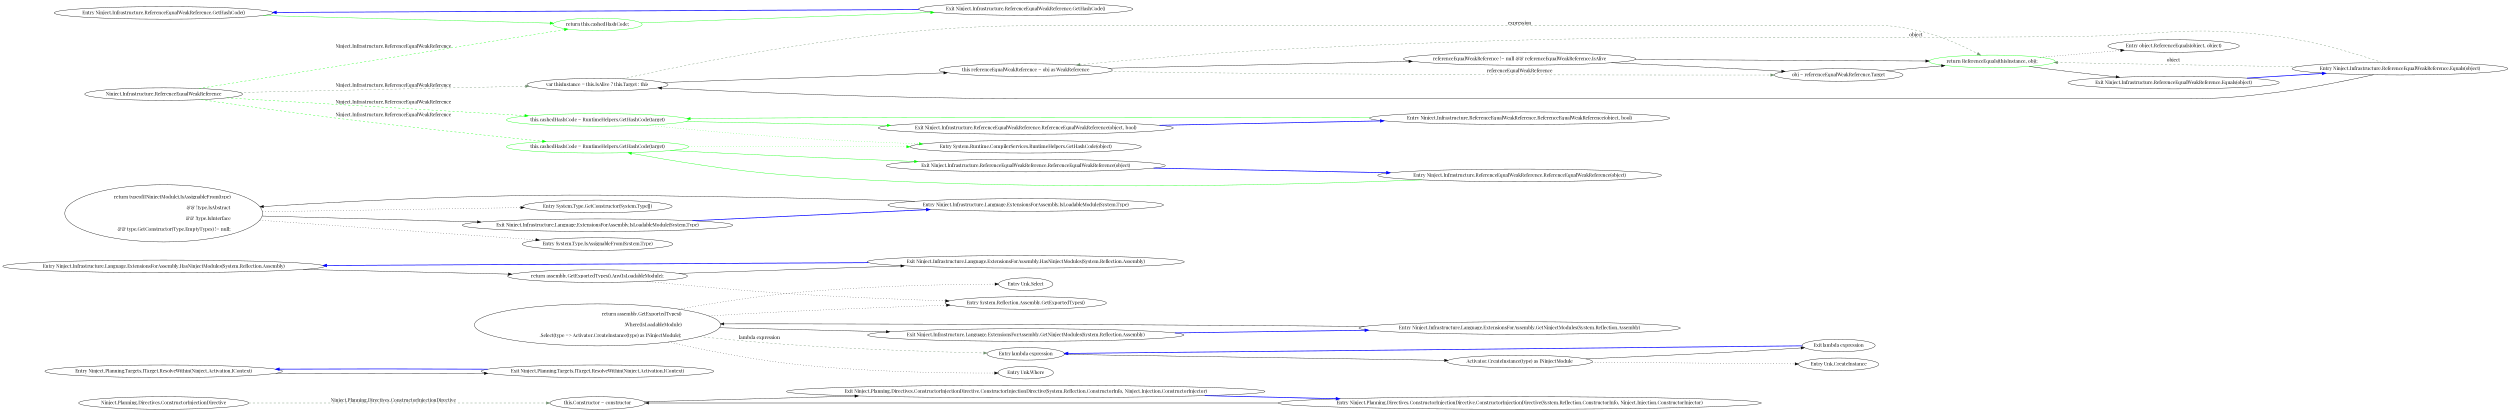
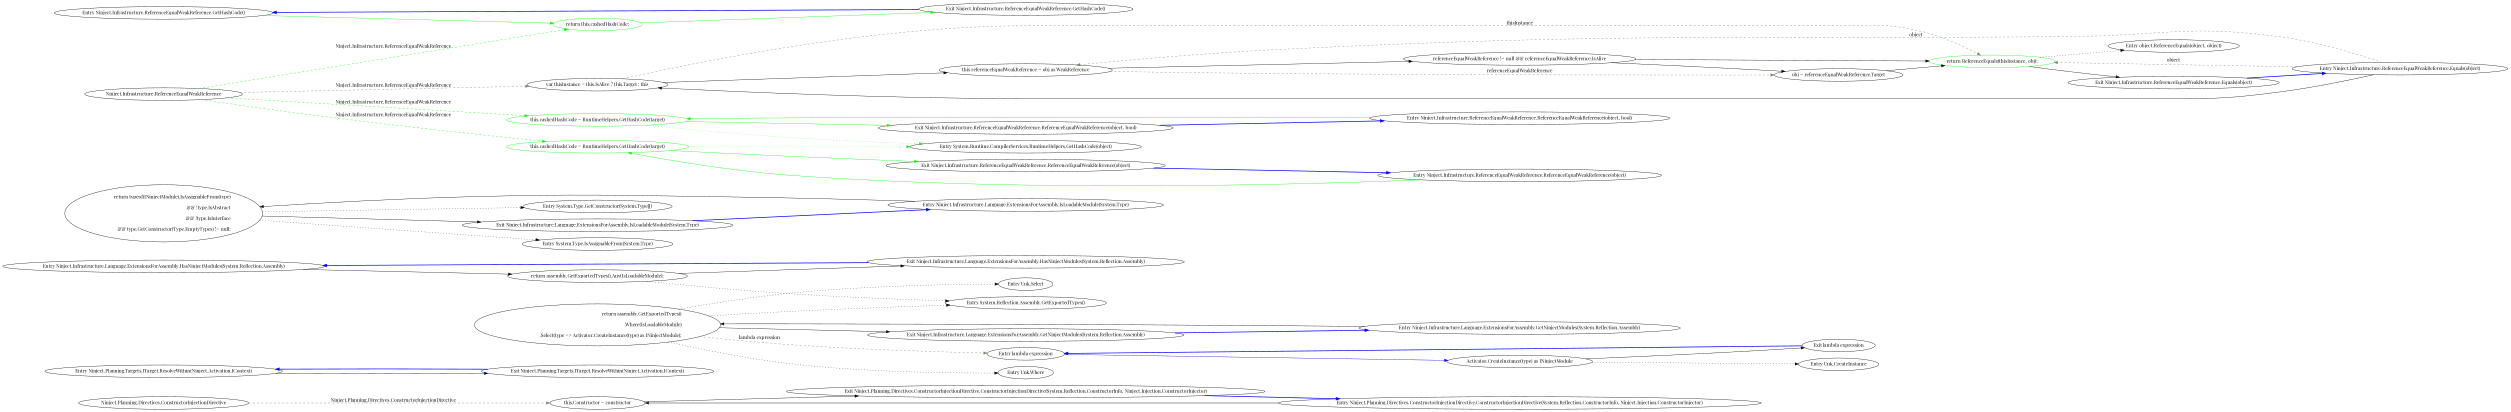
edge "var thisInstance = this.IsAlive ? this.Target : this" -> "return ReferenceEquals(thisInstance, obj);": label "expression" -> "thisInstance"
edge "Entry lambda expression" -> "Activator.CreateInstance(type) as INinjectModule": color black -> blue
